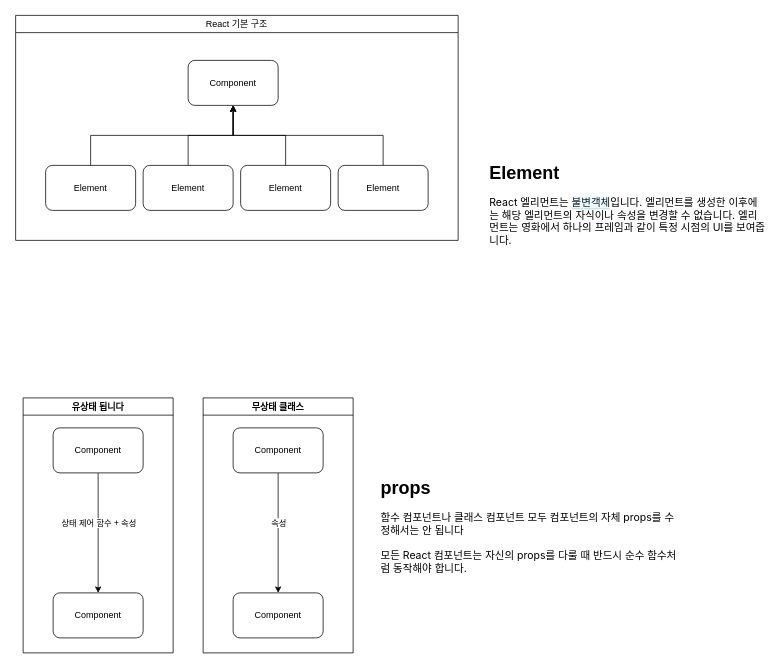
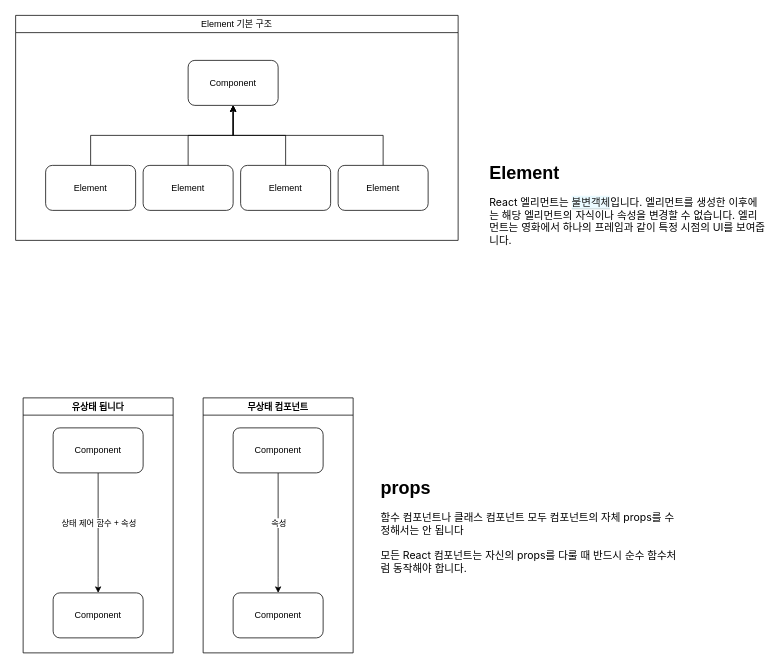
node "React 기본 구조": label "React 기본 구조" -> "Element 기본 구조"
node "무상태 클래스": label "무상태 클래스" -> "무상태 컴포넌트"
